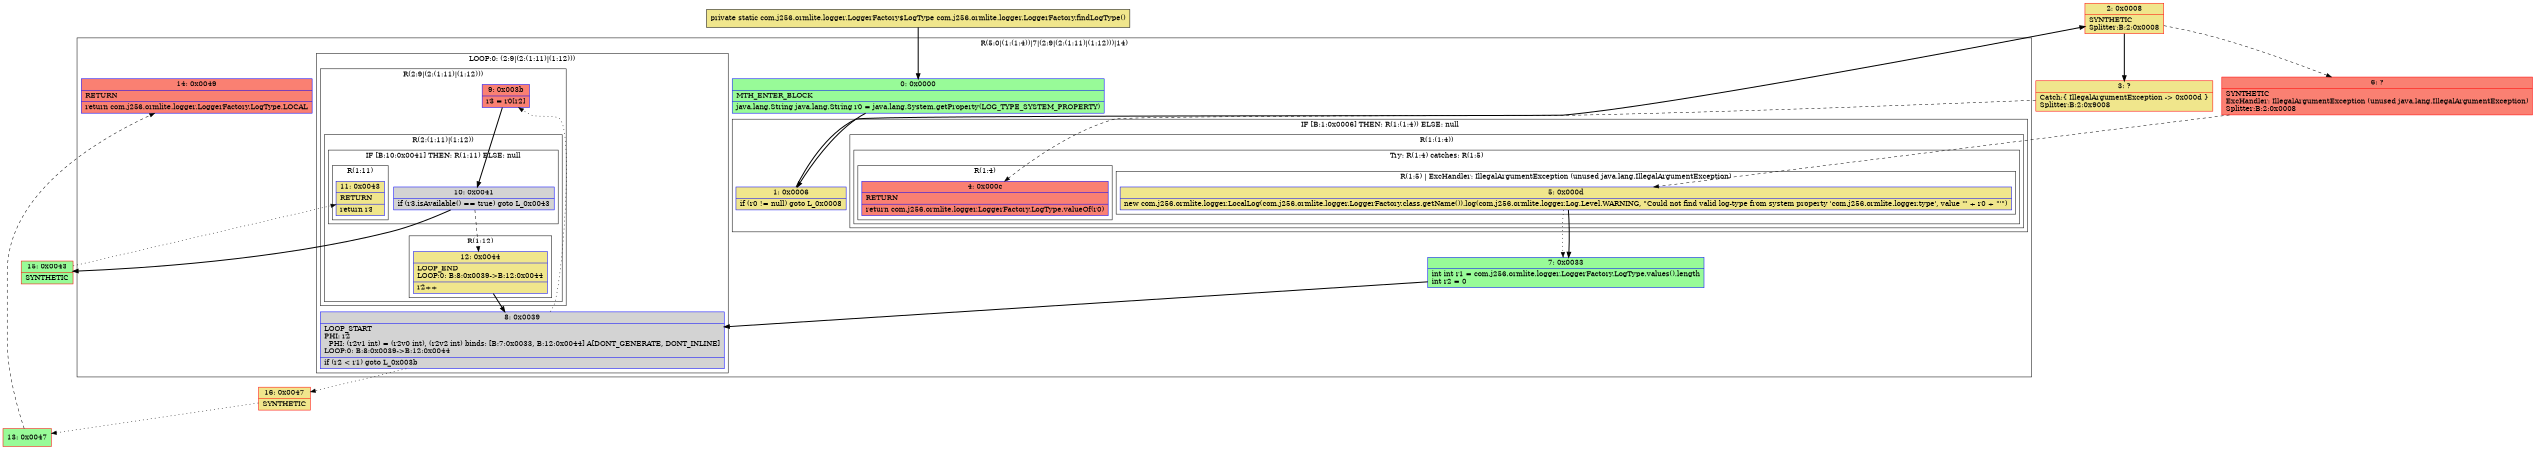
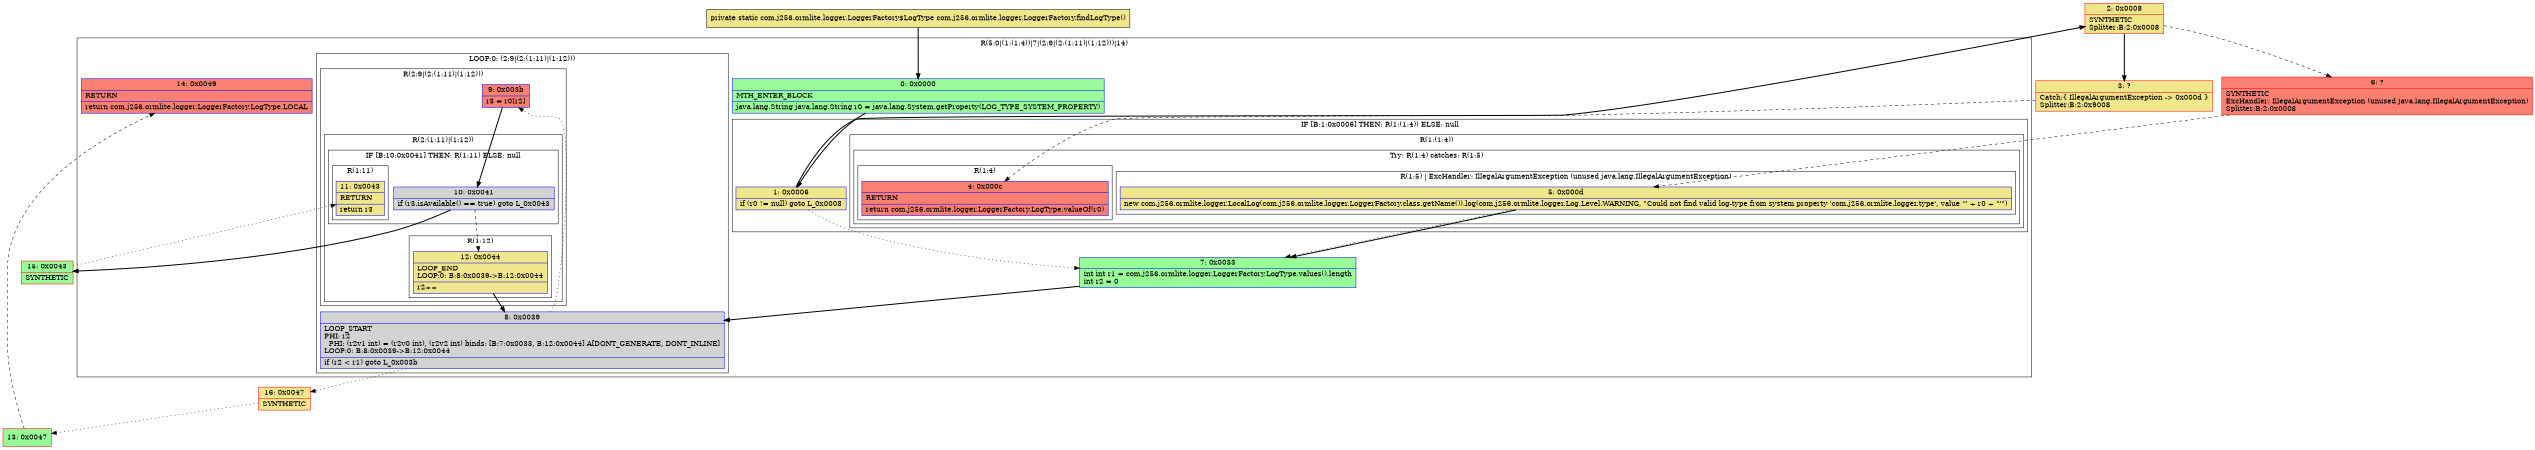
edge "1: 0x0006" -> "7: 0x0033": added
